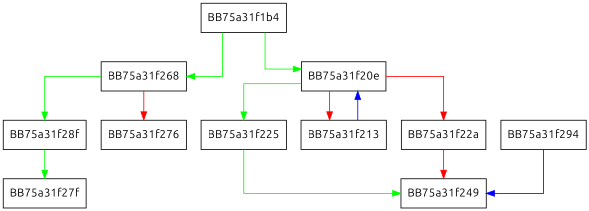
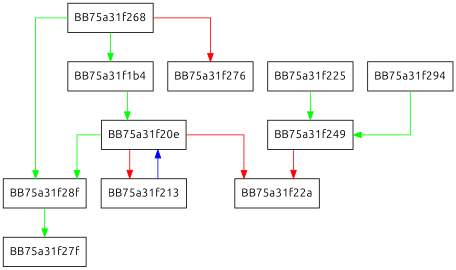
edge "BB75a31f1b4" -> "BB75a31f268": reversed
edge "BB75a31f20e" -> "BB75a31f225": now "BB75a31f20e" -> "BB75a31f28f"
edge "BB75a31f22a" -> "BB75a31f249": reversed
edge "BB75a31f294" -> "BB75a31f249": color blue -> green
